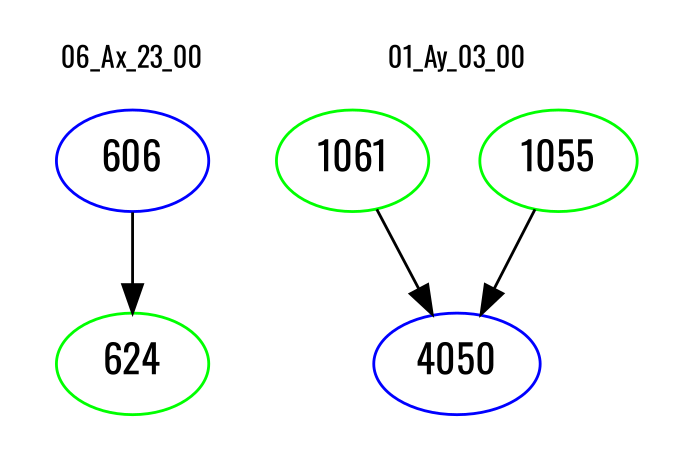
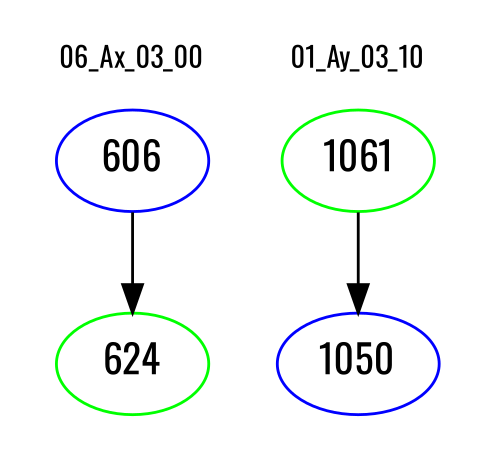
cluster "06_Ax_23_00": label "06_Ax_23_00" -> "06_Ax_03_00"
cluster "01_Ay_03_00": label "01_Ay_03_00" -> "01_Ay_03_10"
node "1055": removed
node "4050": label "4050" -> "1050"
